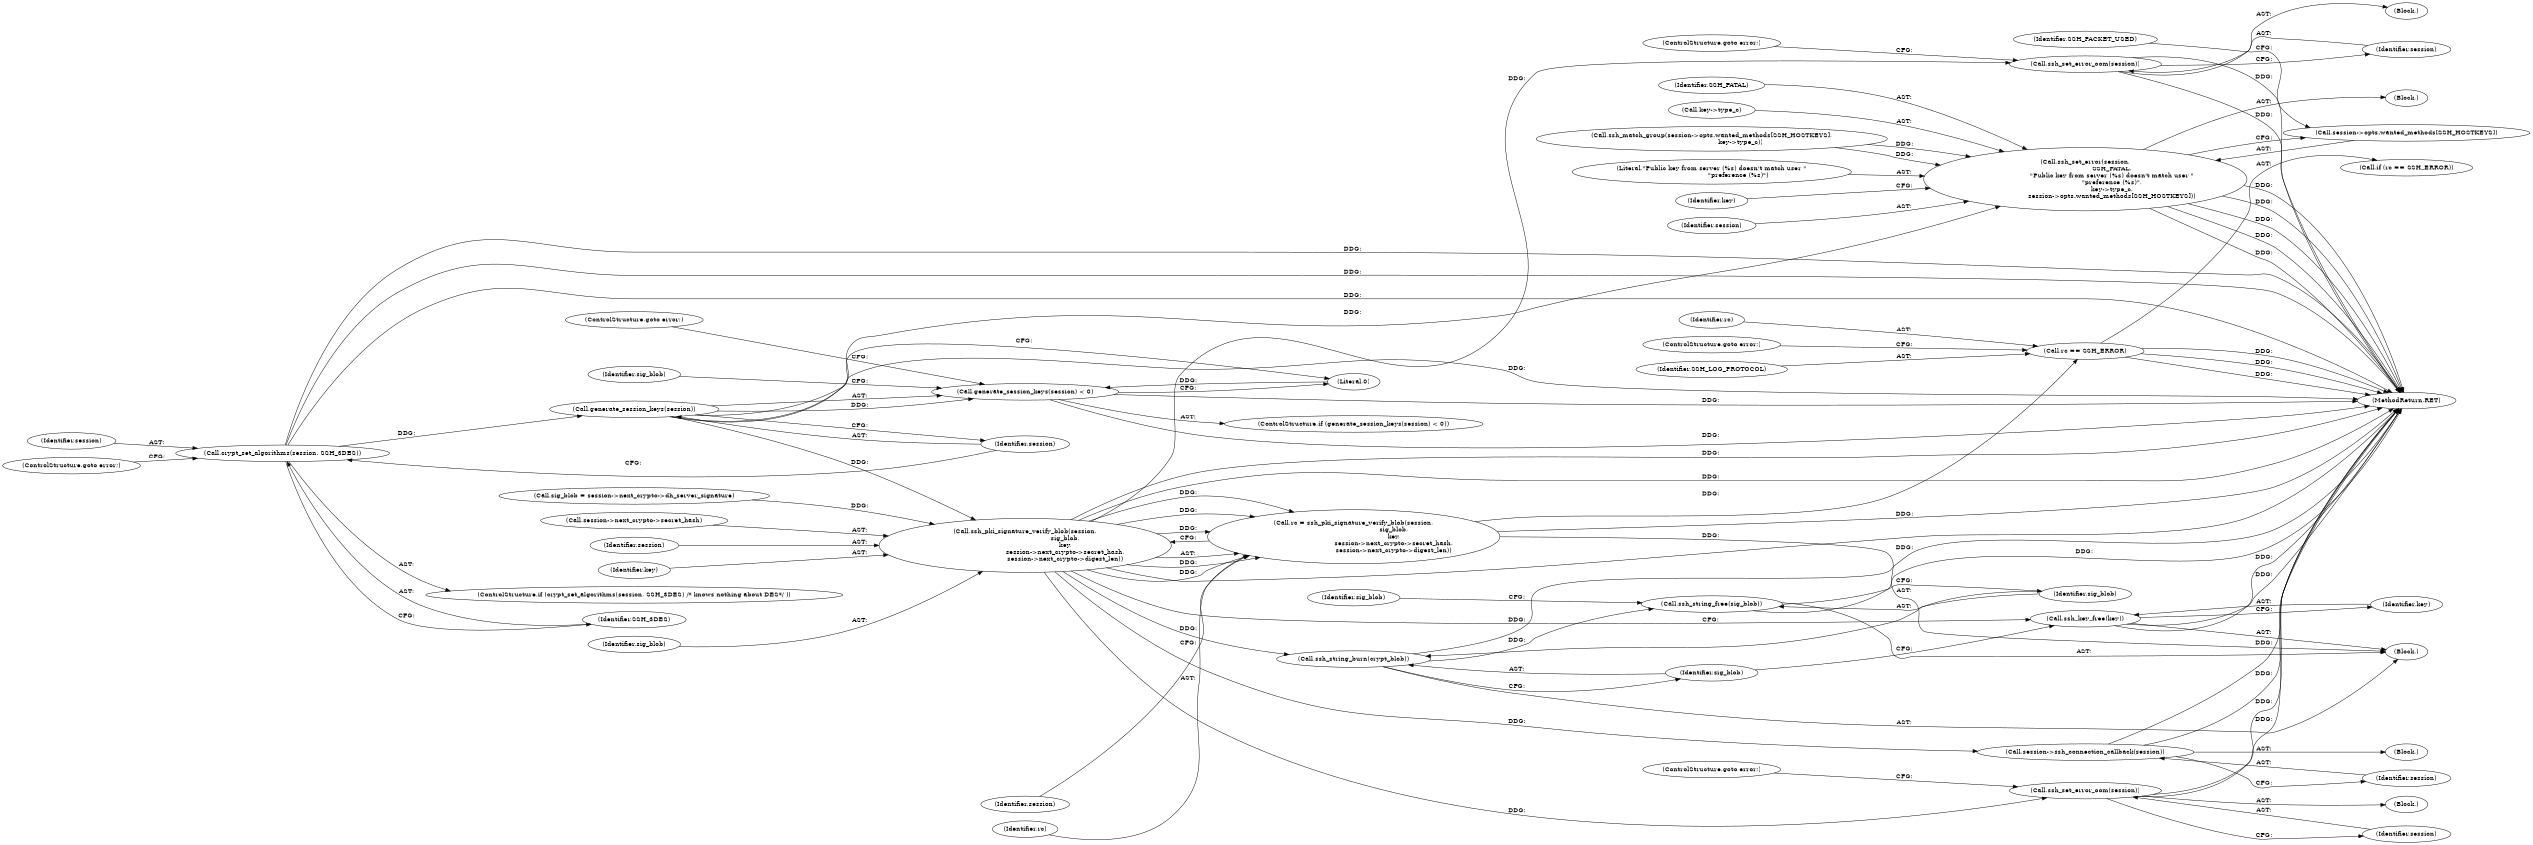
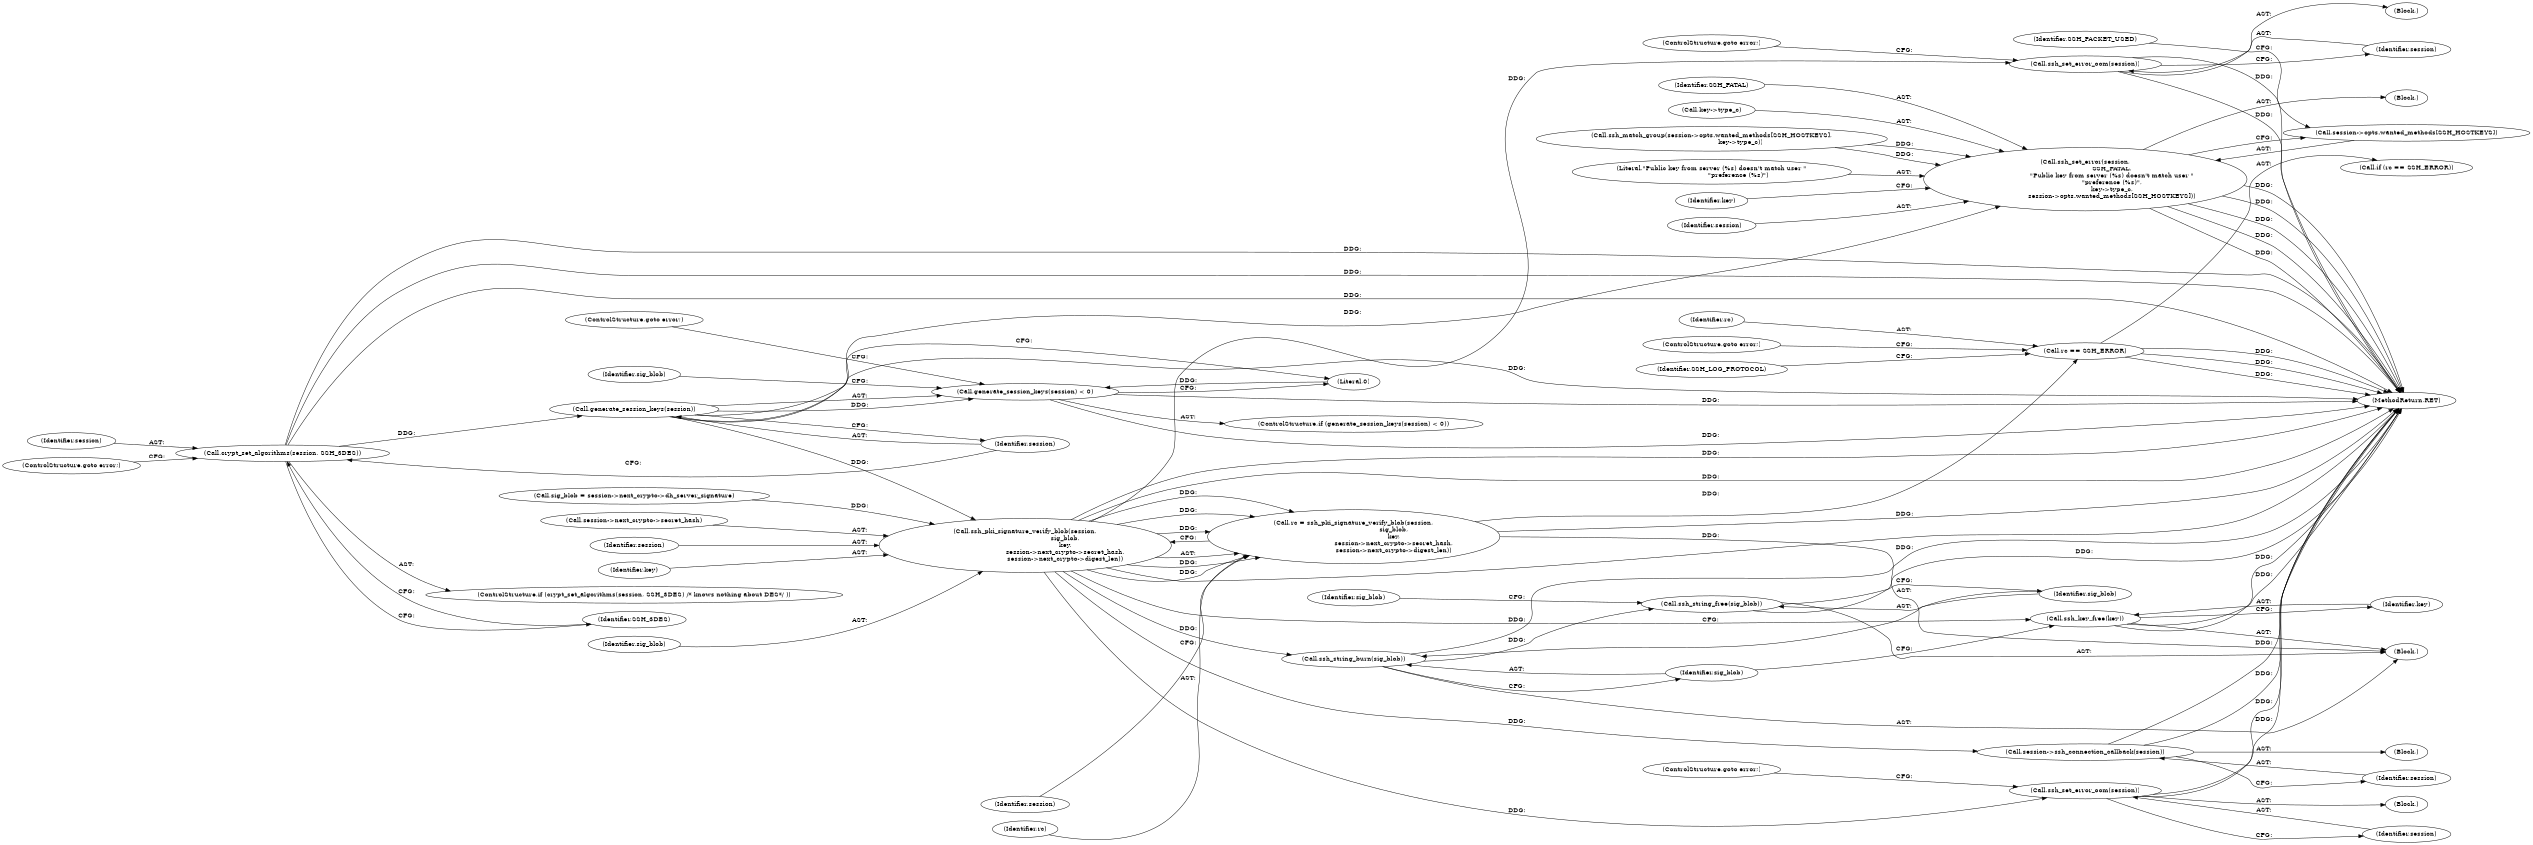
edge "(Identifier,SSH_LOG_PROTOCOL)" -> "(Call,rc == SSH_ERROR)": label "AST: " -> "CFG: "
edge "(Identifier,SSH_3DES)" -> "(Call,crypt_set_algorithms(session, SSH_3DES))": label "AST: " -> "CFG: "
node "(Call,ssh_string_burn(crypt_blob))": label "(Call,ssh_string_burn(crypt_blob))" -> "(Call,ssh_string_burn(sig_blob))"
